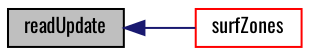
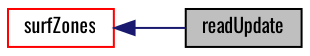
edge "surfZones" -> "readUpdate": reversed
